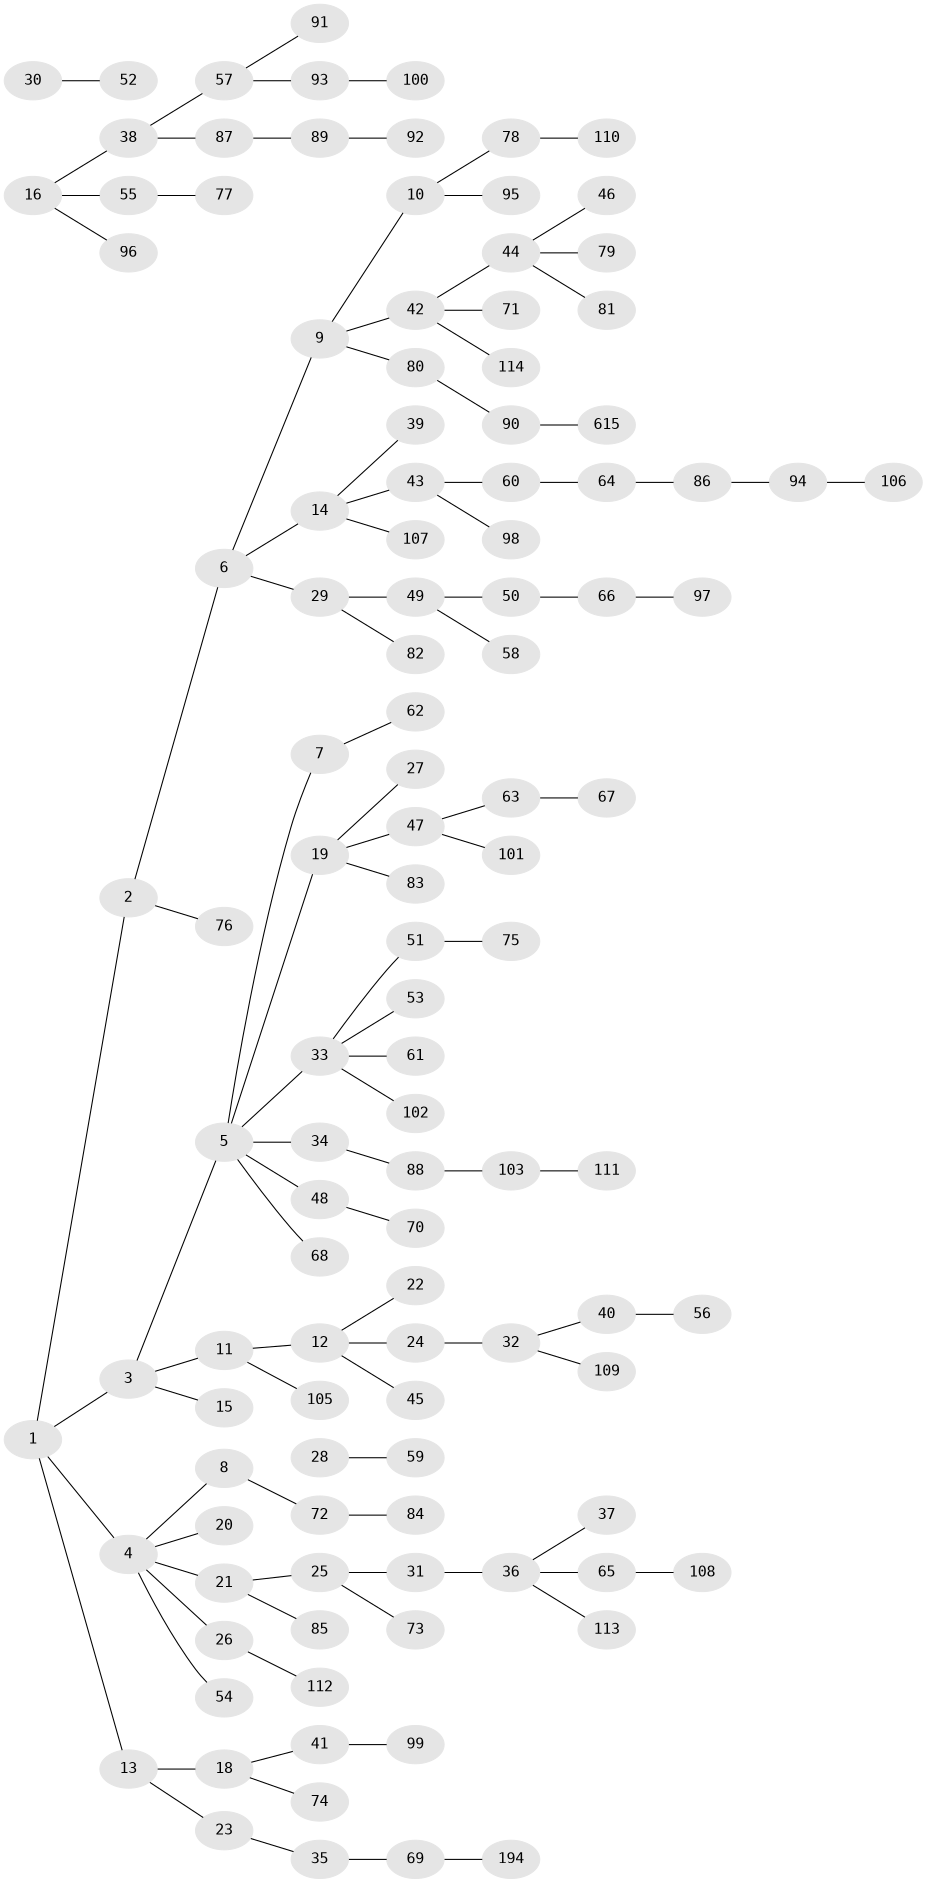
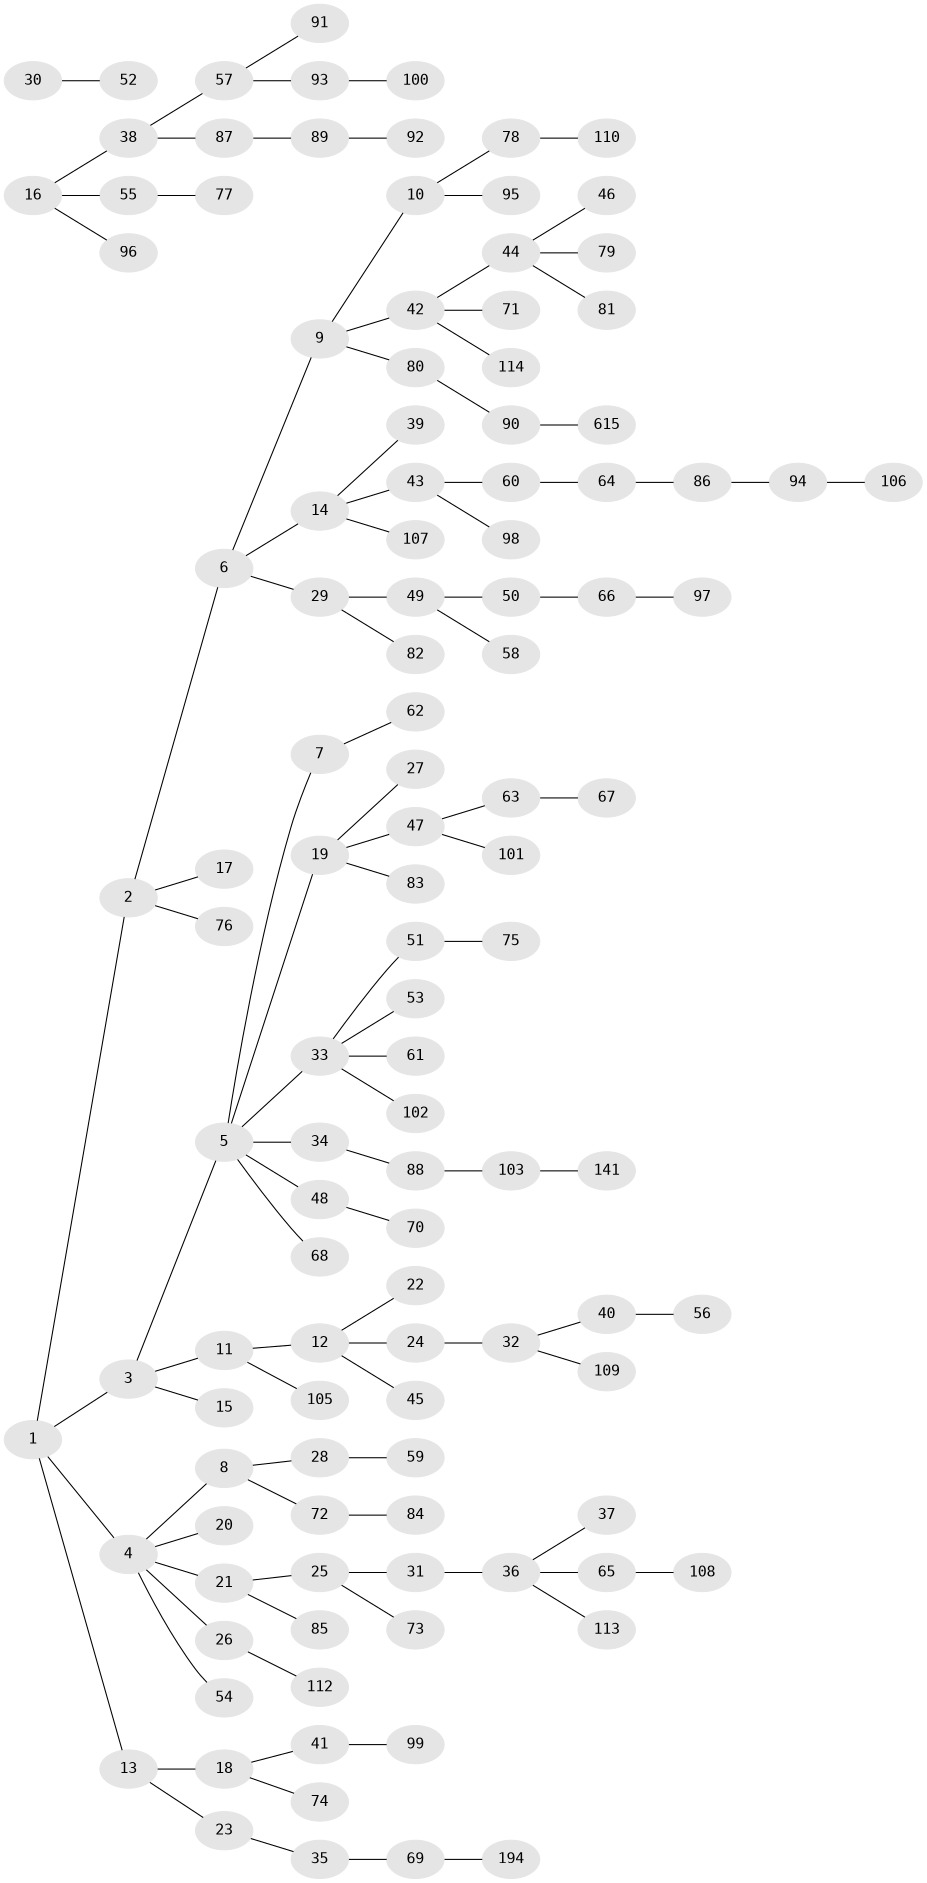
node "17": added
node "111": label "111" -> "141"
edge "28" -- "8": added
